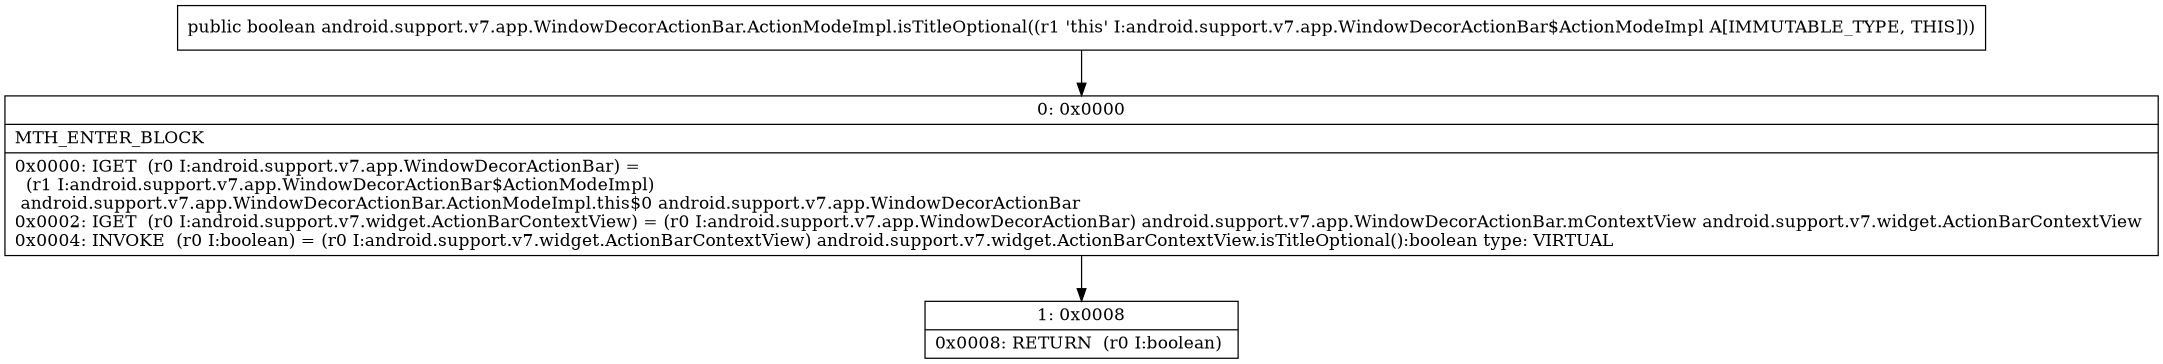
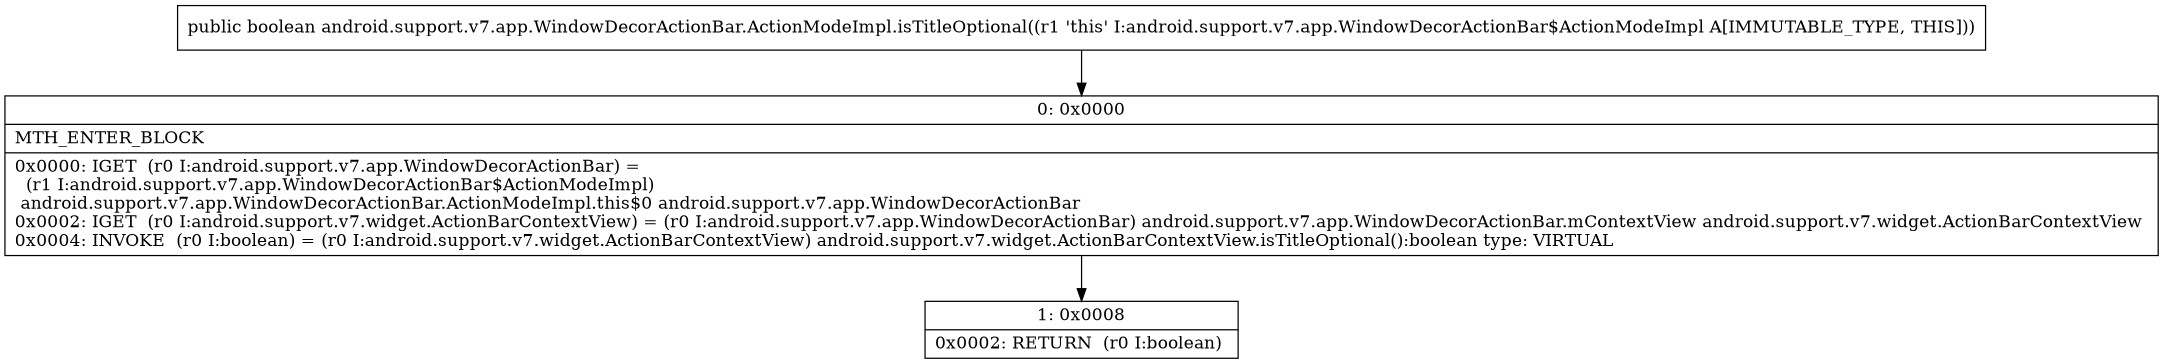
node "1: 0x0008": text "0x0008: RETURN  (r0 I:boolean)" -> "0x0002: RETURN  (r0 I:boolean)"
